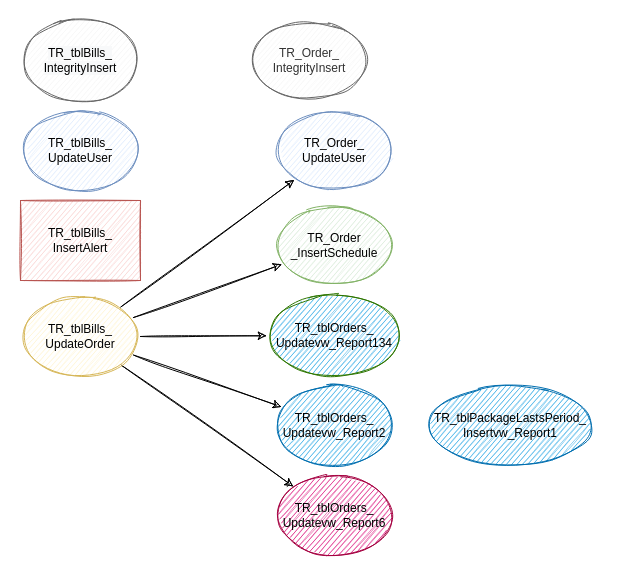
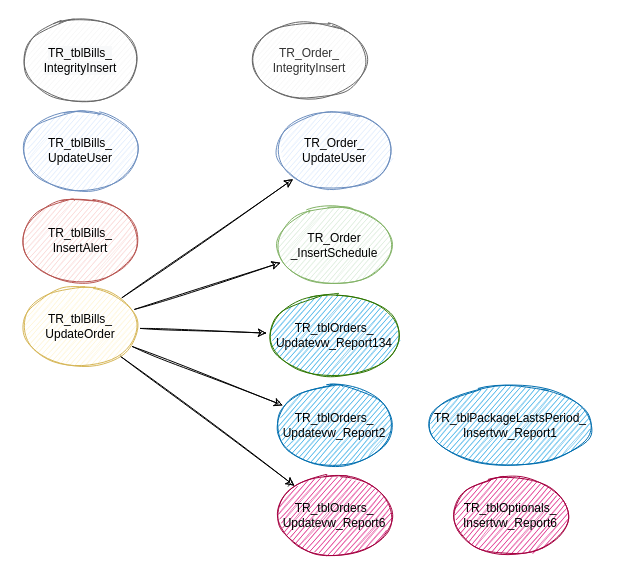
node "TR_tblBills_ InsertAlert": shape rectangle -> ellipse
node "TR_tblBills_ UpdateOrder": moved (81, 337) -> (81, 327)
node "TR_tblOptionals_ Insertvw_Report6": added
